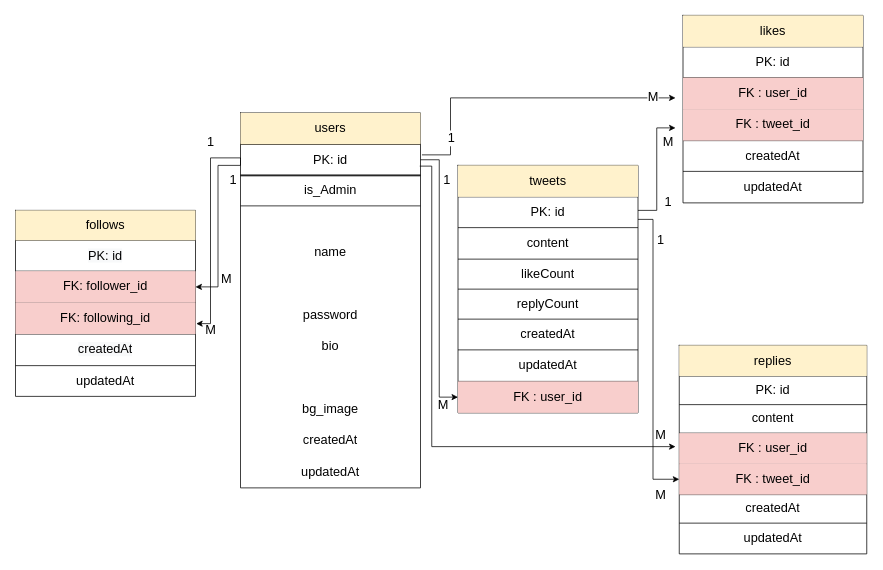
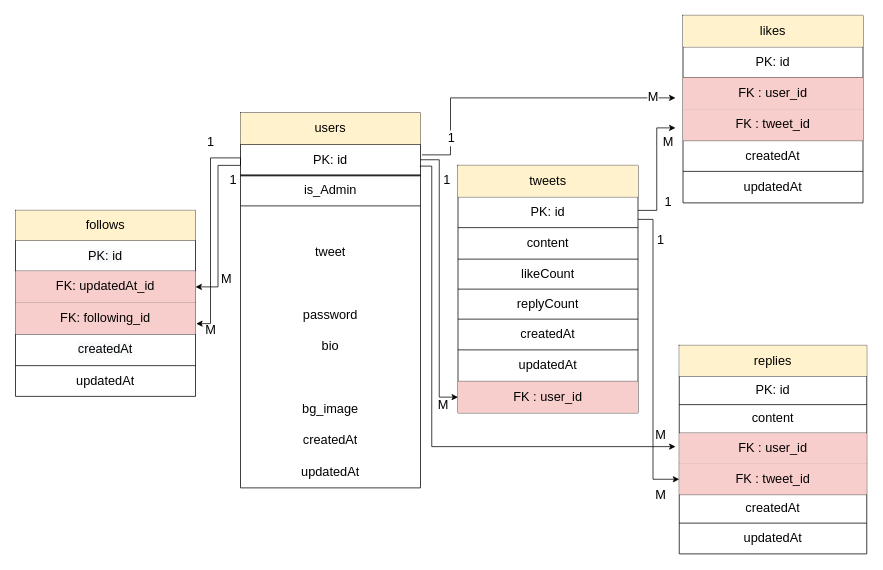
node "name": label "name" -> "tweet"
node "FK: follower_id": label "FK: follower_id" -> "FK: updatedAt_id"
